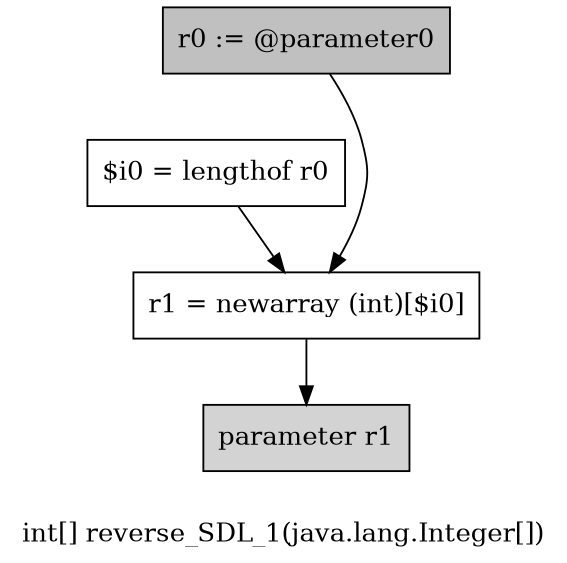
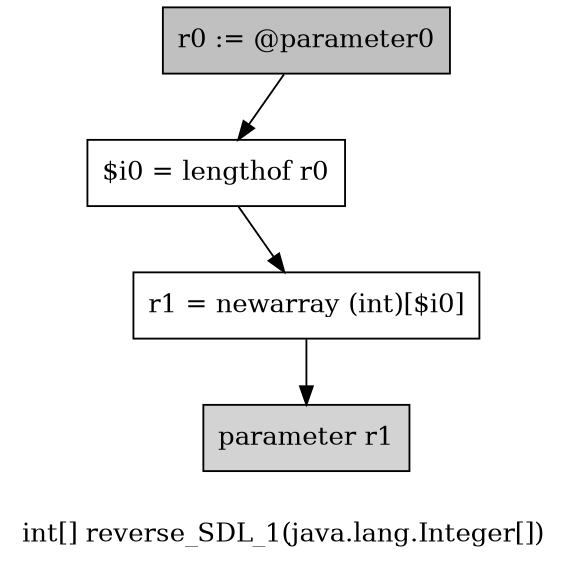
edge "r0 := @parameter0" -> "r1 = newarray (int)[$i0]": now "r0 := @parameter0" -> "$i0 = lengthof r0"
